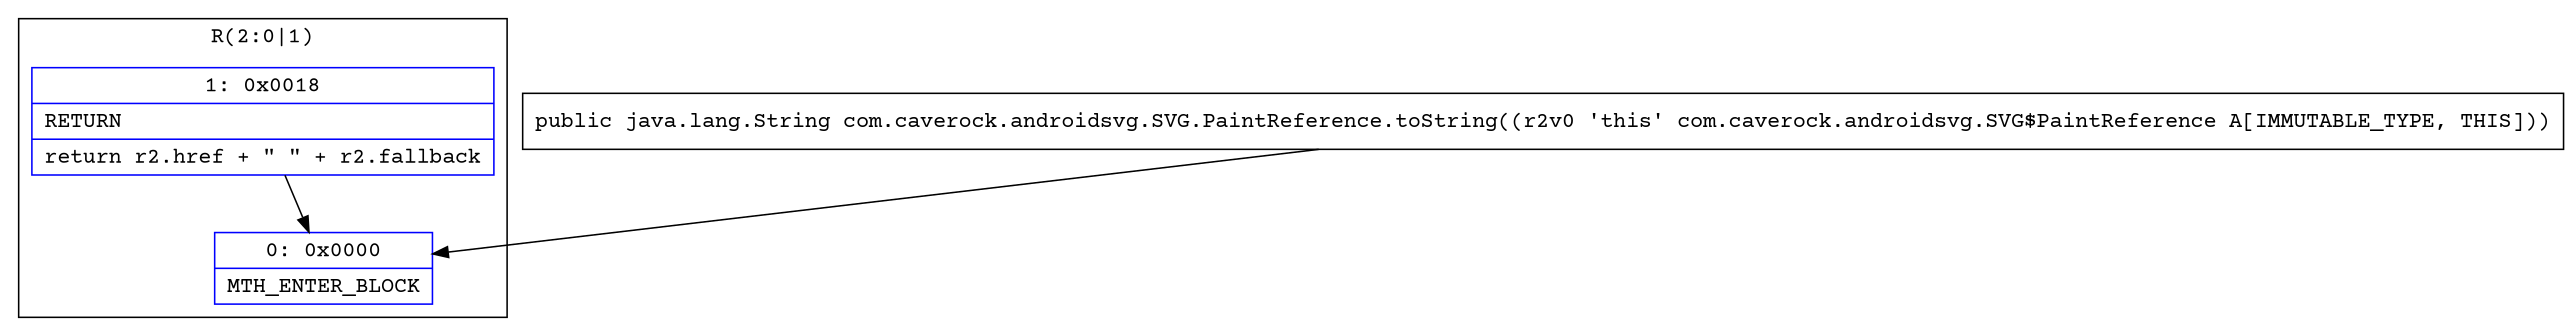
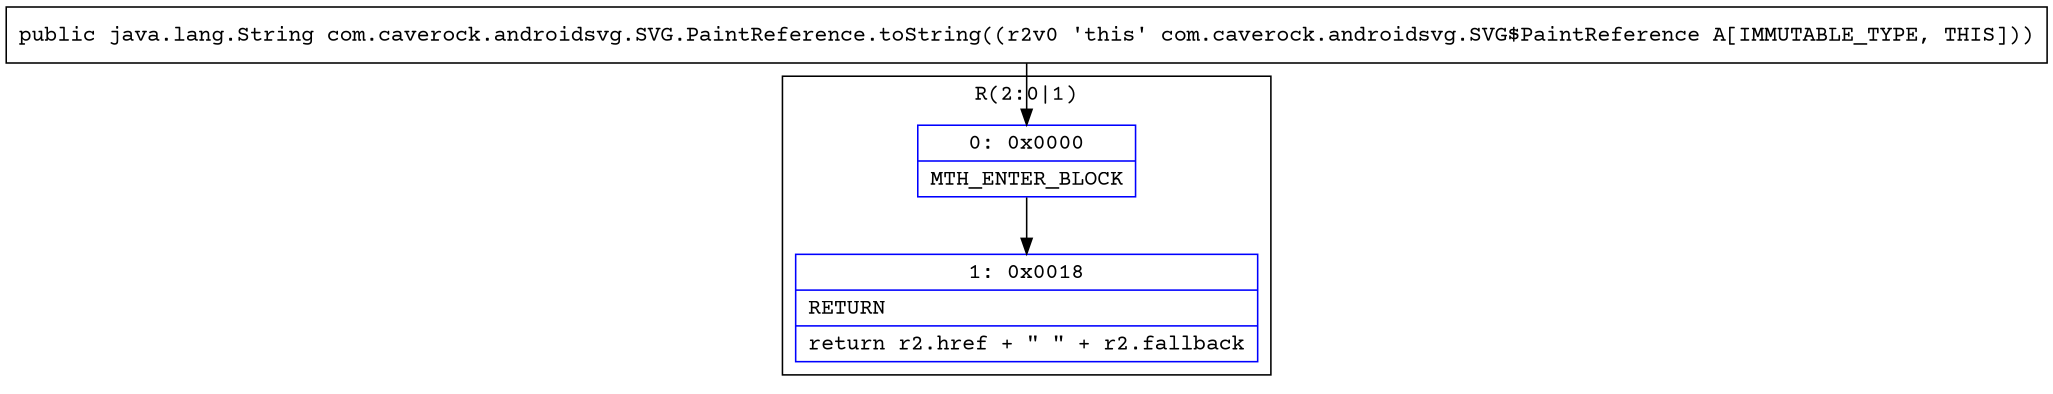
edge "1: 0x0018" -> "0: 0x0000": reversed
